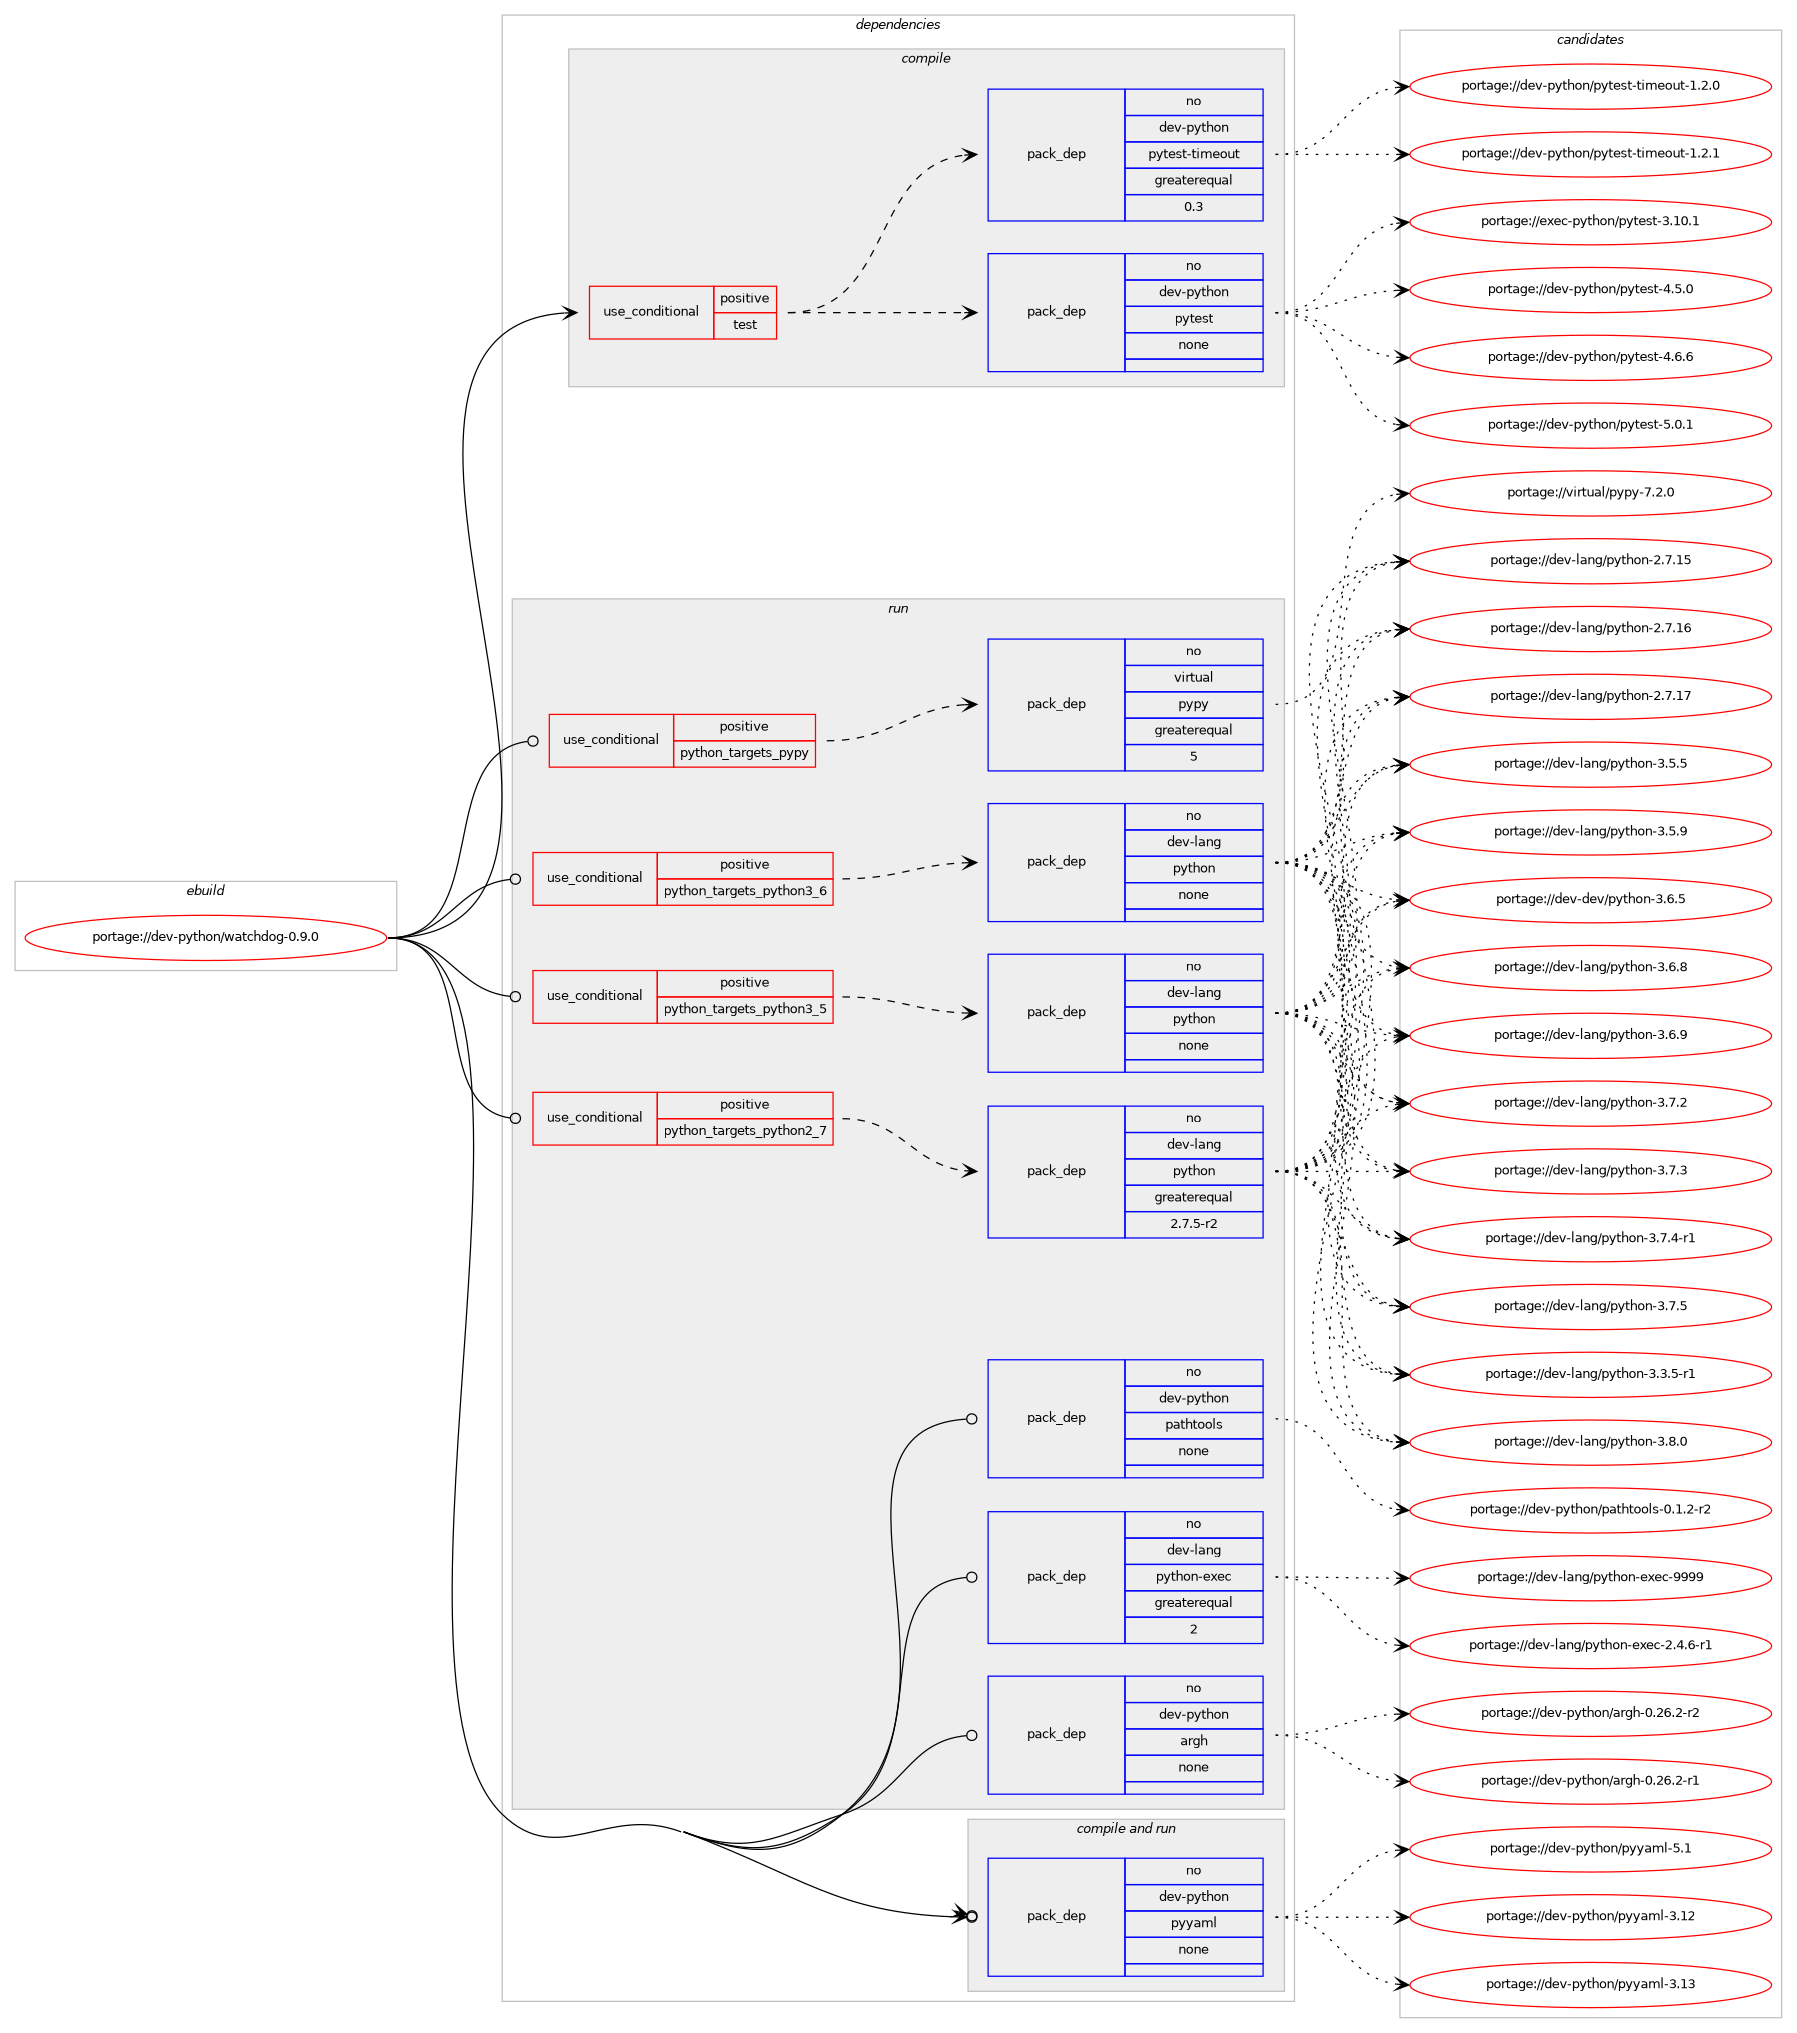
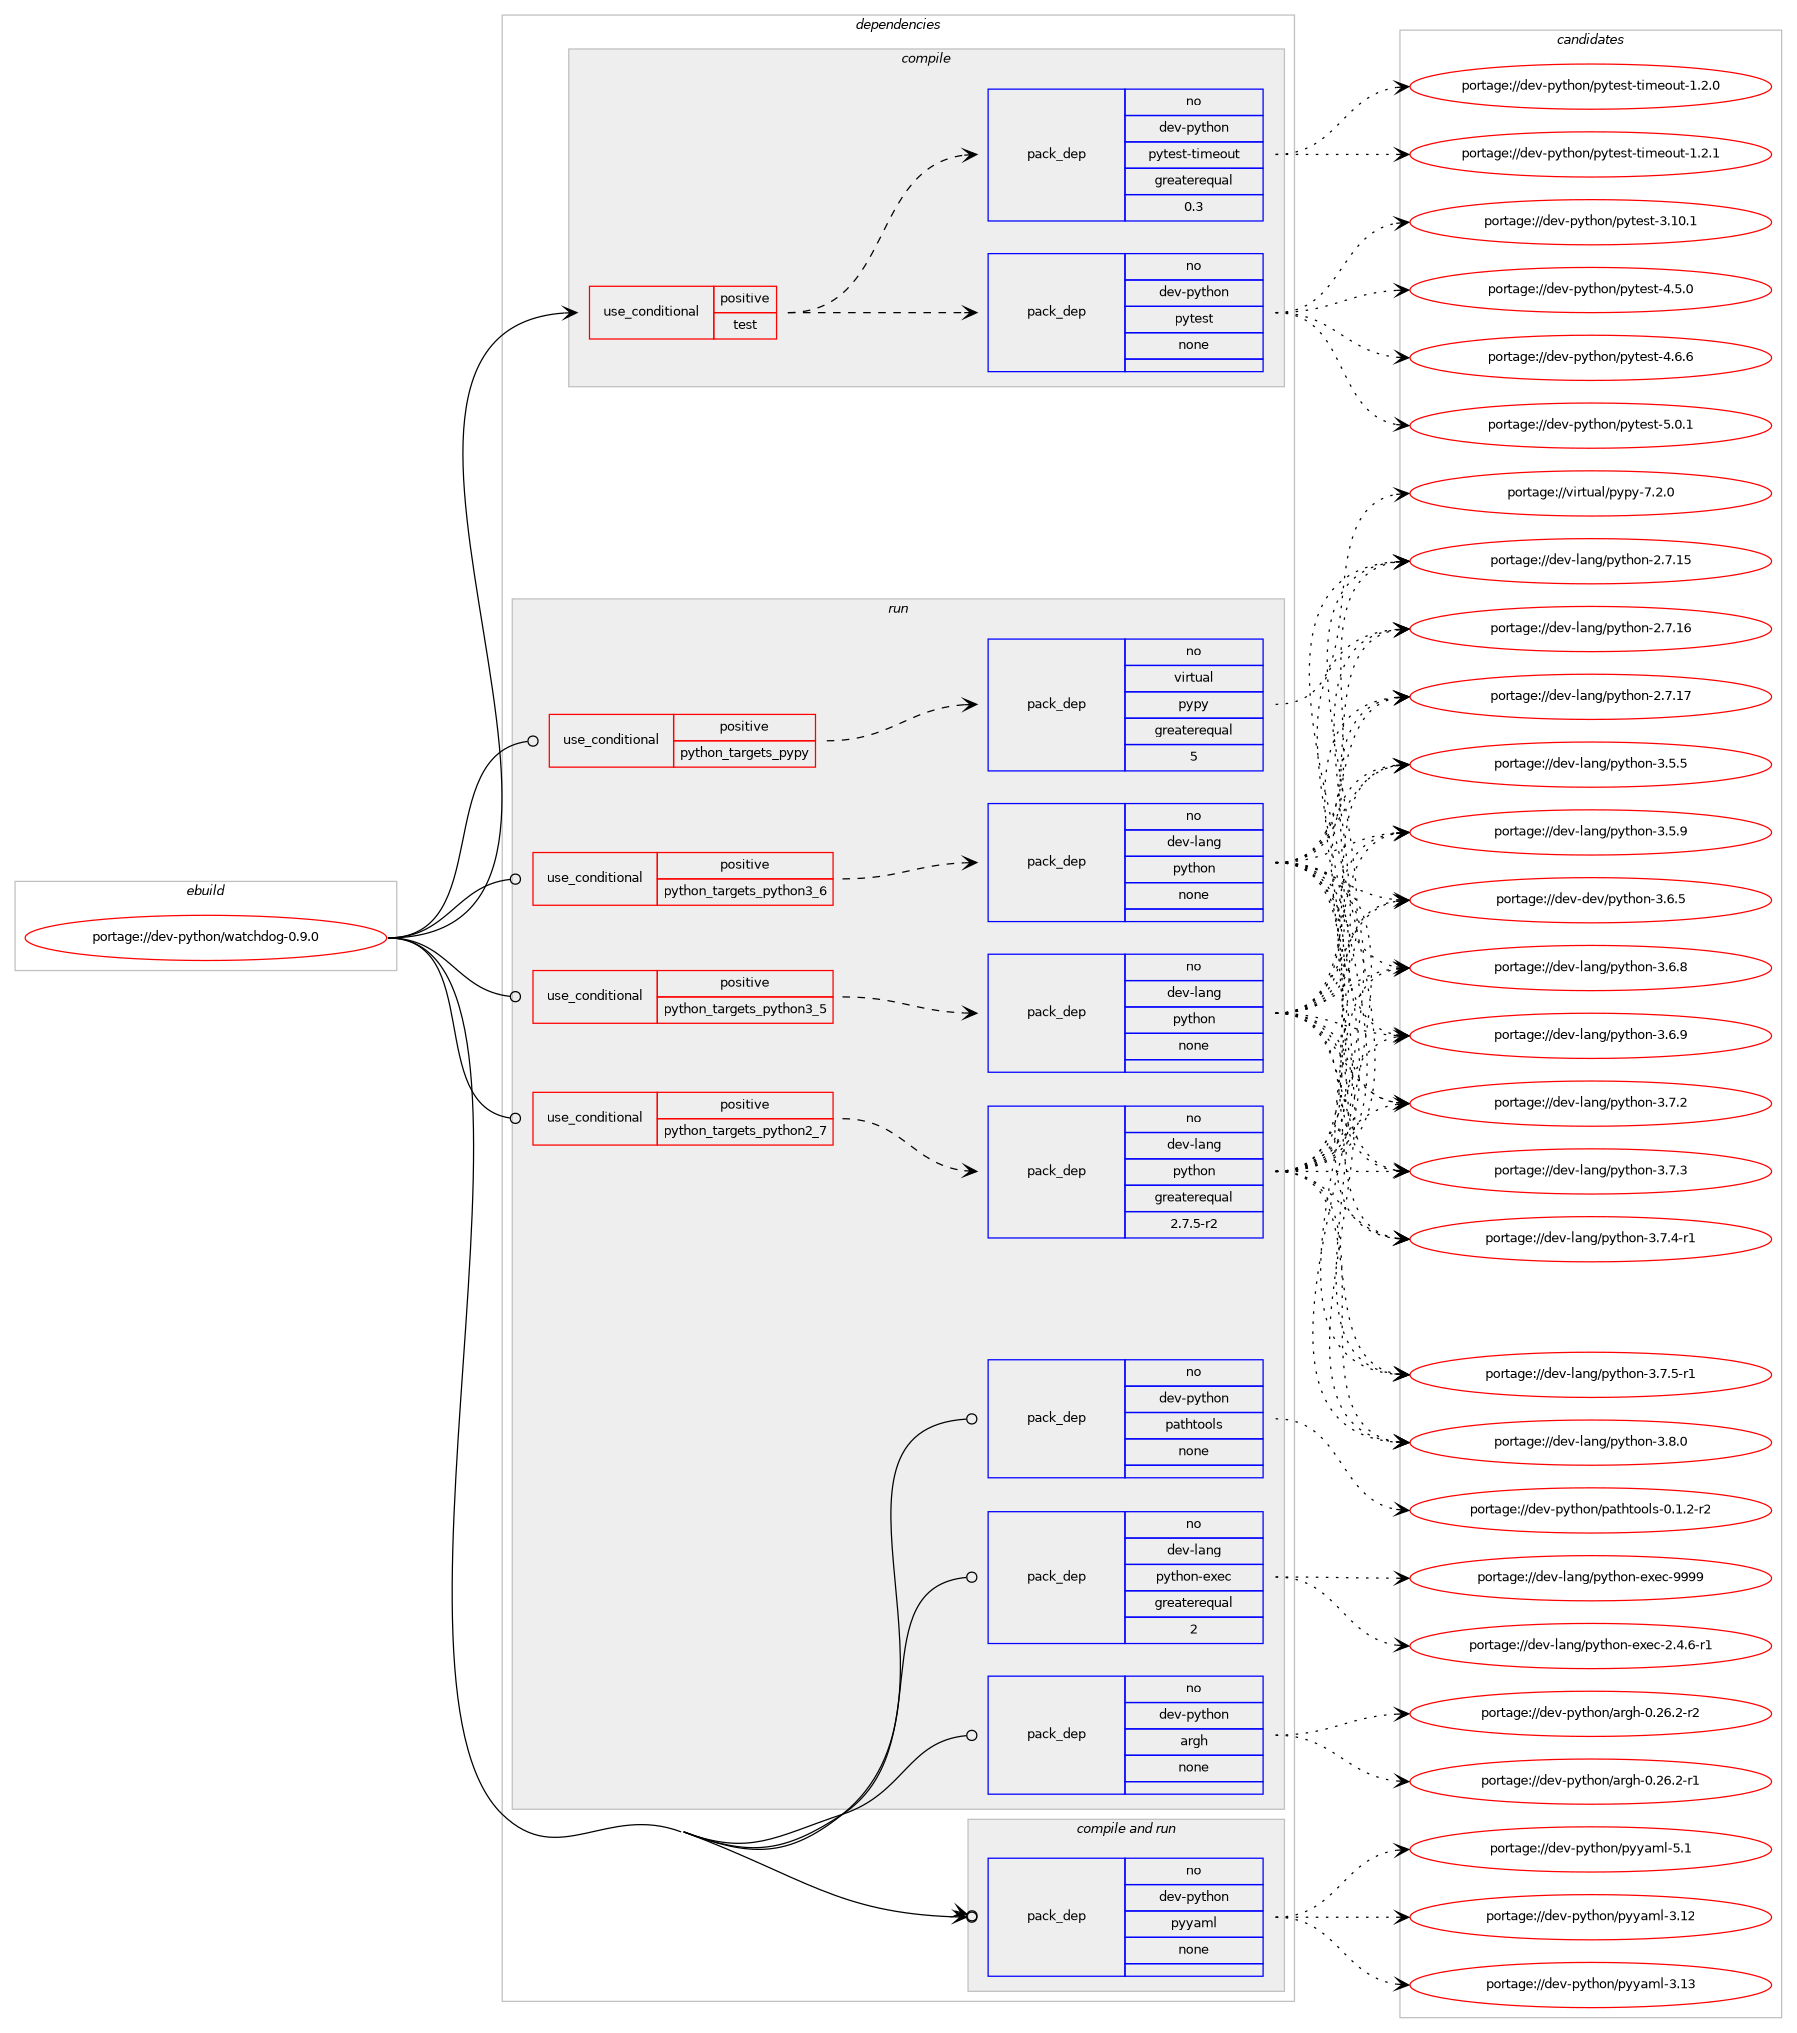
node "portage://exec-python/pytest-3.10.1": label "portage://exec-python/pytest-3.10.1" -> "portage://dev-python/pytest-3.10.1"
node "portage://dev-lang/python-3.7.5": removed
node "portage://dev-lang/python-3.3.5-r1": label "portage://dev-lang/python-3.3.5-r1" -> "portage://dev-lang/python-3.7.5-r1"
